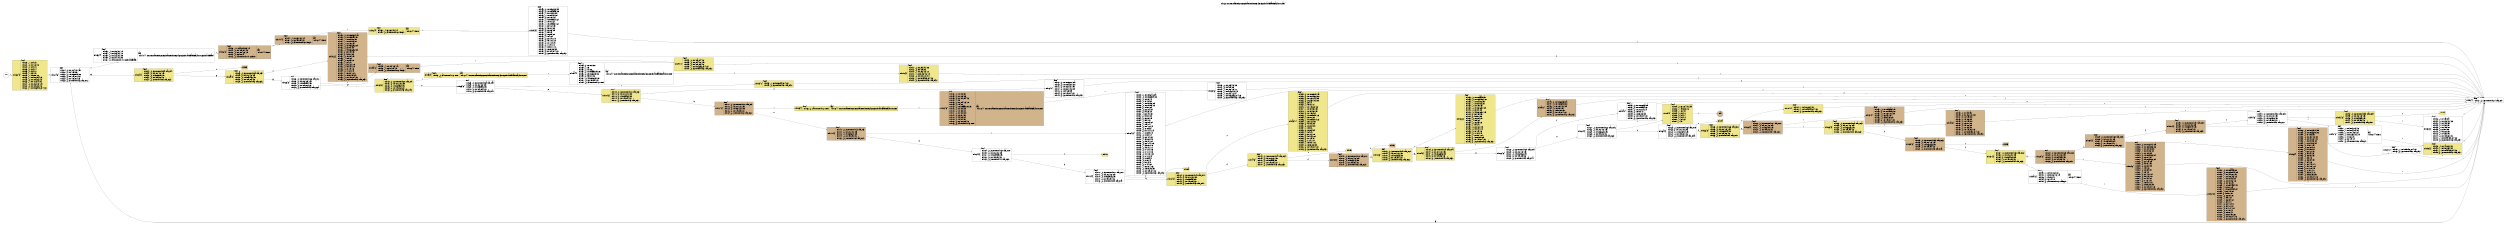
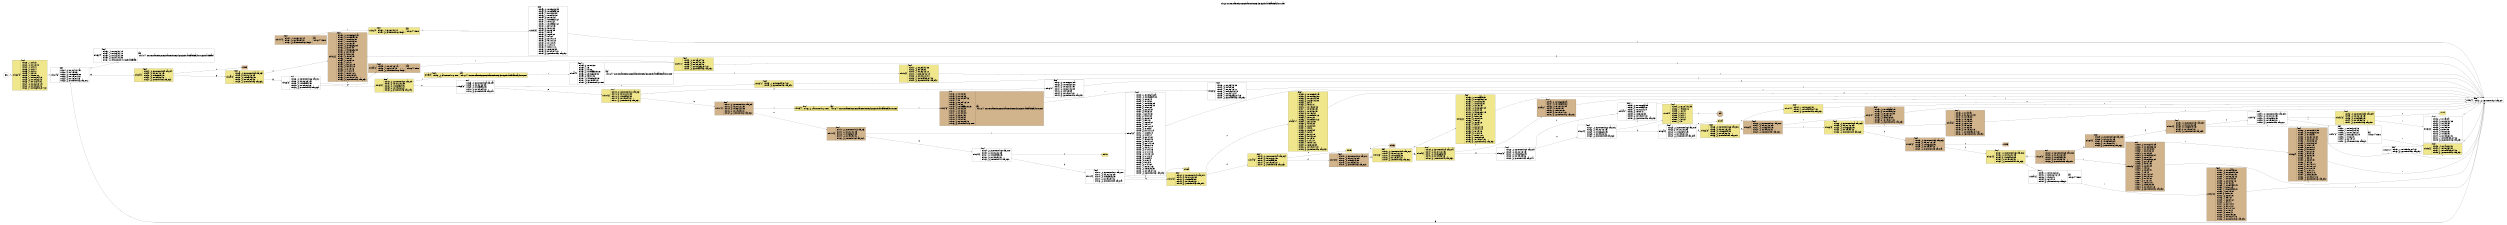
node "0x401d66 [23]": removed
node "Users": label "Users" -> "Entry"
